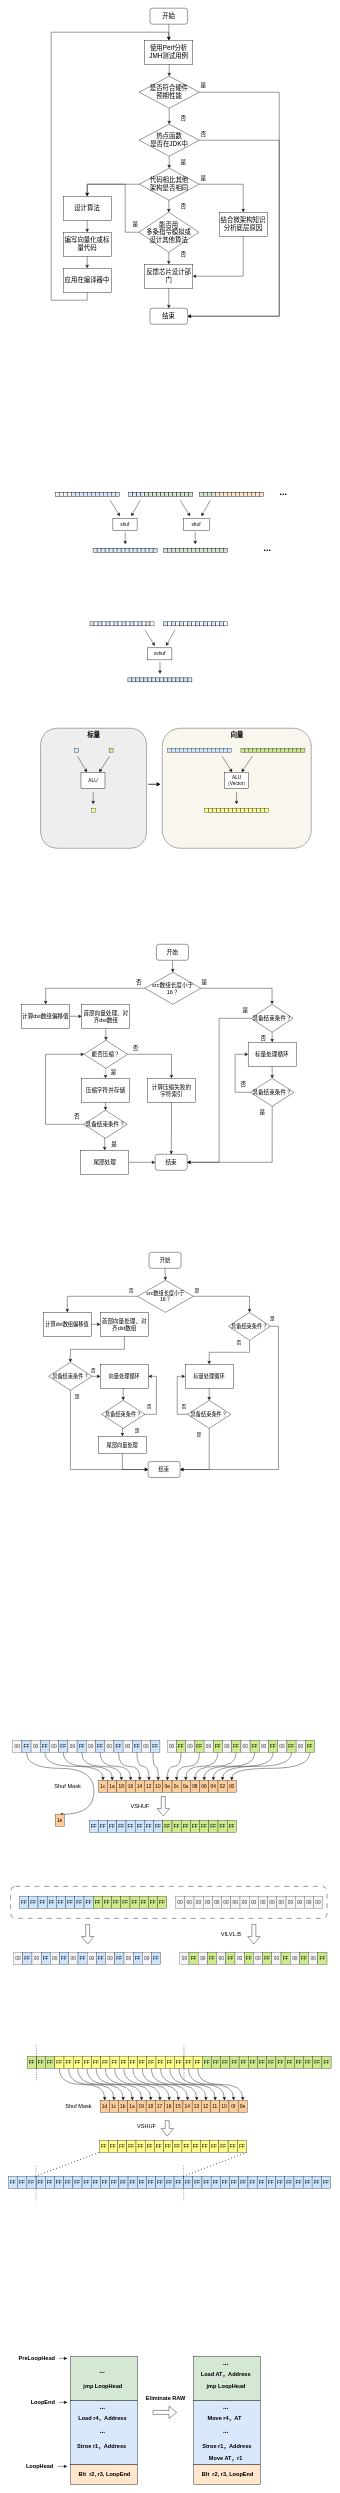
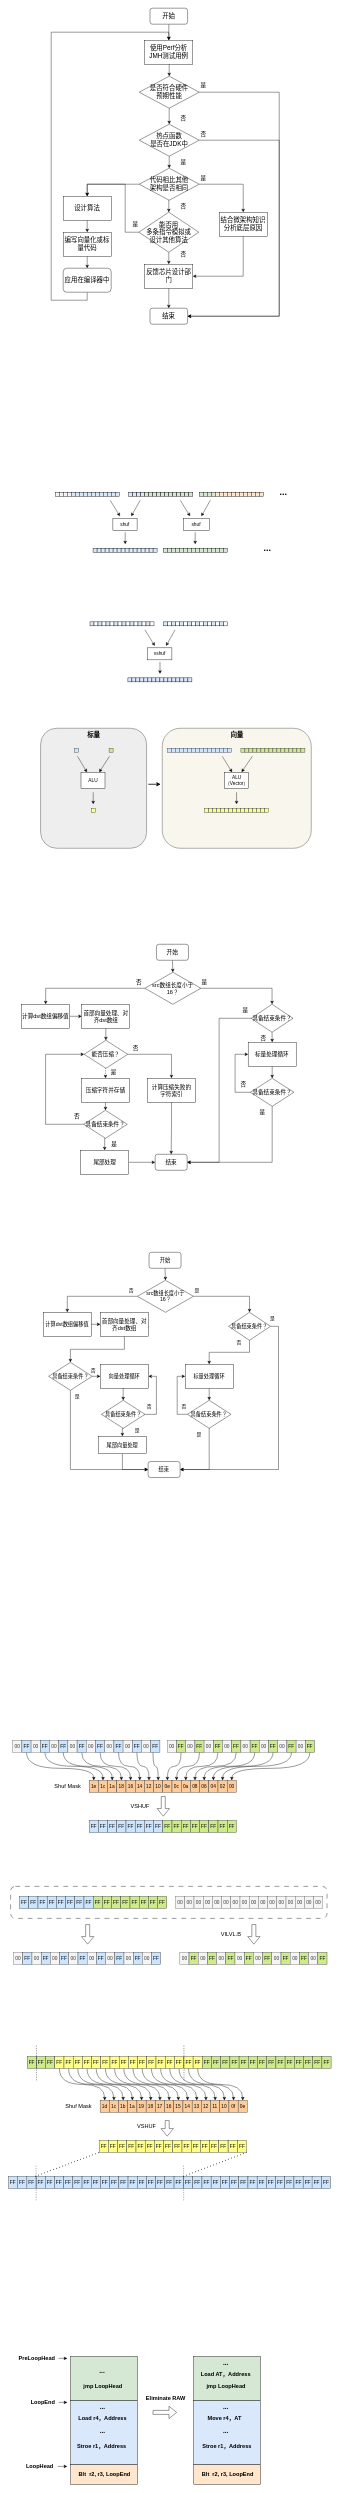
node "应用在编译器中": shape rectangle -> rounded rectangle
node "1e": moved (60, 1820) -> (94, 1786)
node "Move AT，r1": removed
